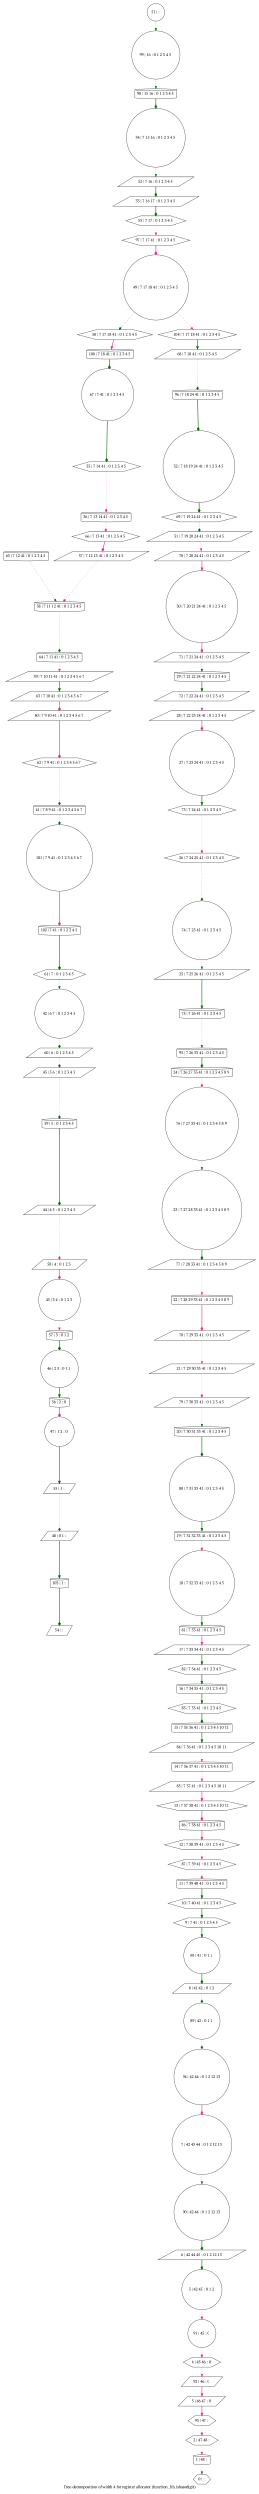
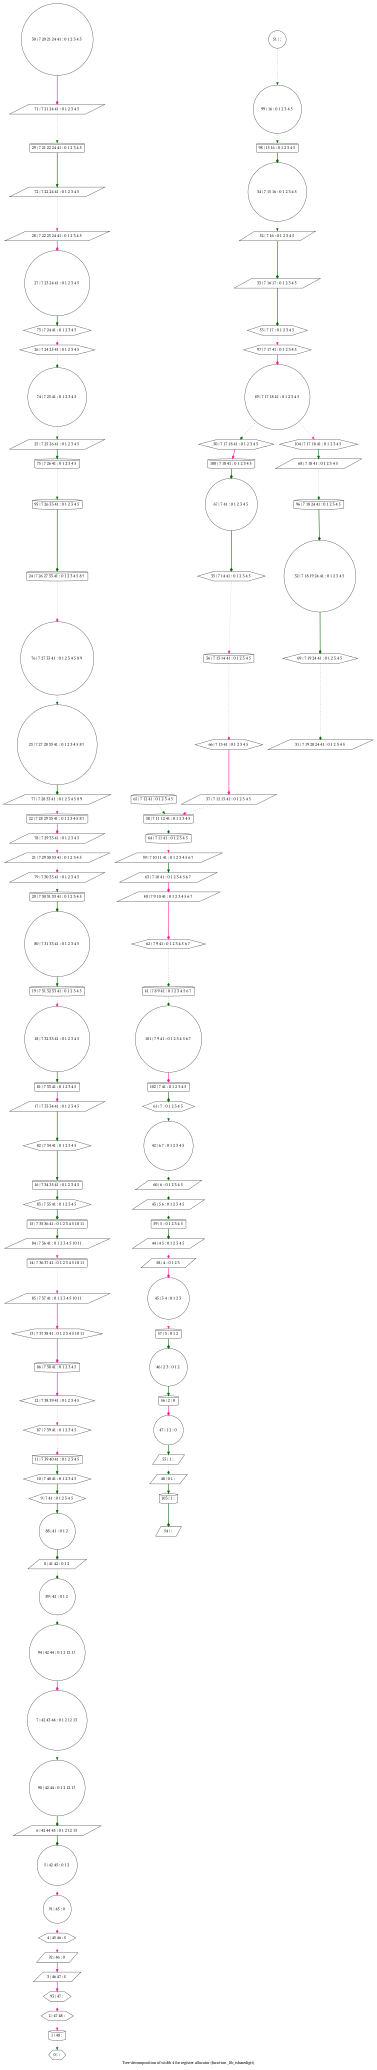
node "70 | 7 20 24 41 : 0 1 2 3 4 5": removed
